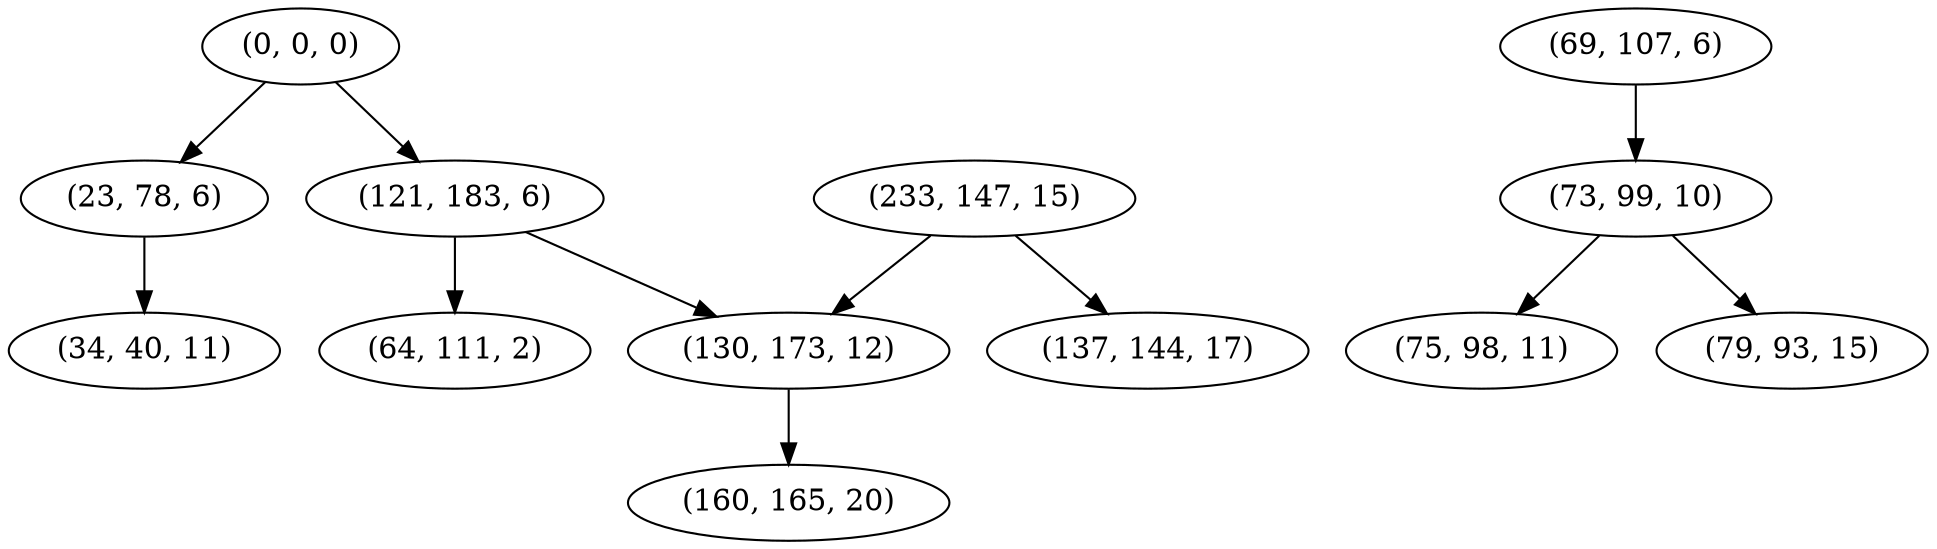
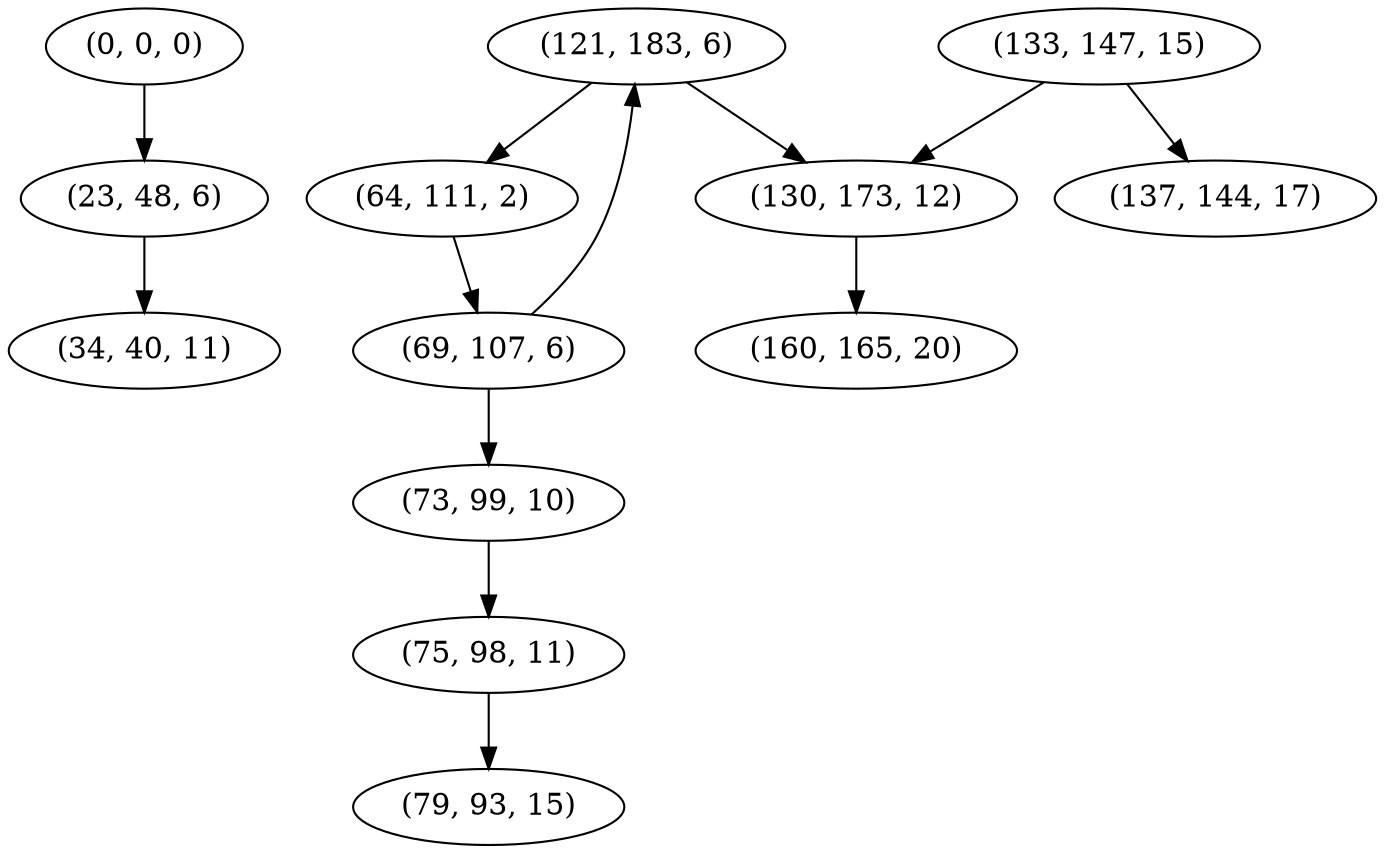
edge "(0, 0, 0)" -> "(121, 183, 6)": now "(69, 107, 6)" -> "(121, 183, 6)"
node "(23, 78, 6)": label "(23, 78, 6)" -> "(23, 48, 6)"
node "(233, 147, 15)": label "(233, 147, 15)" -> "(133, 147, 15)"
edge "(64, 111, 2)" -> "(69, 107, 6)": added
edge "(73, 99, 10)" -> "(79, 93, 15)": now "(75, 98, 11)" -> "(79, 93, 15)"
